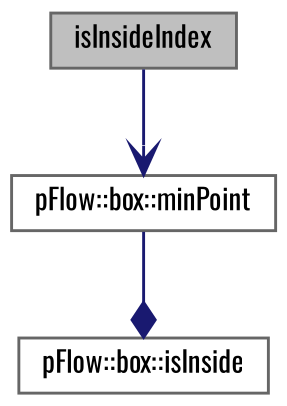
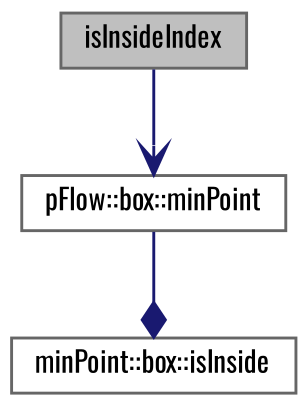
node "pFlow::box::isInside": label "pFlow::box::isInside" -> "minPoint::box::isInside"
